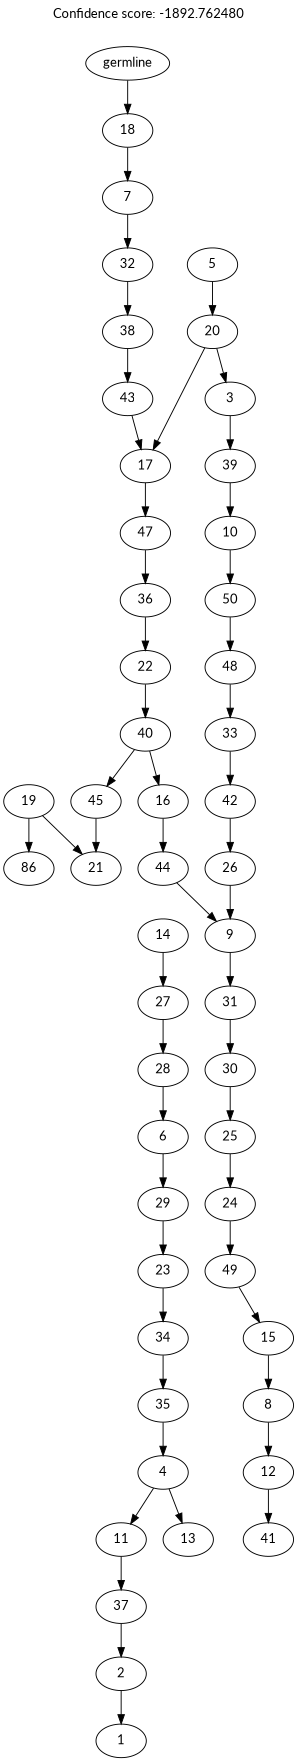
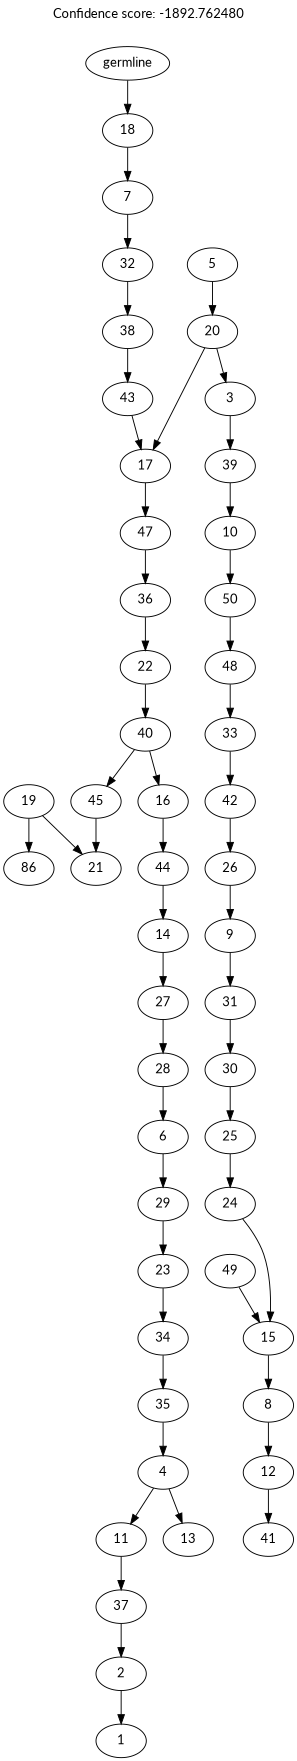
edge "44" -> "9": now "44" -> "14"
edge "24" -> "49": now "24" -> "15"
